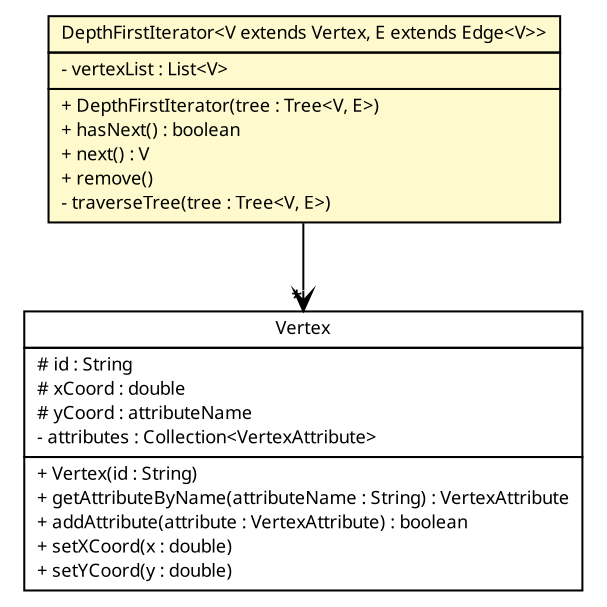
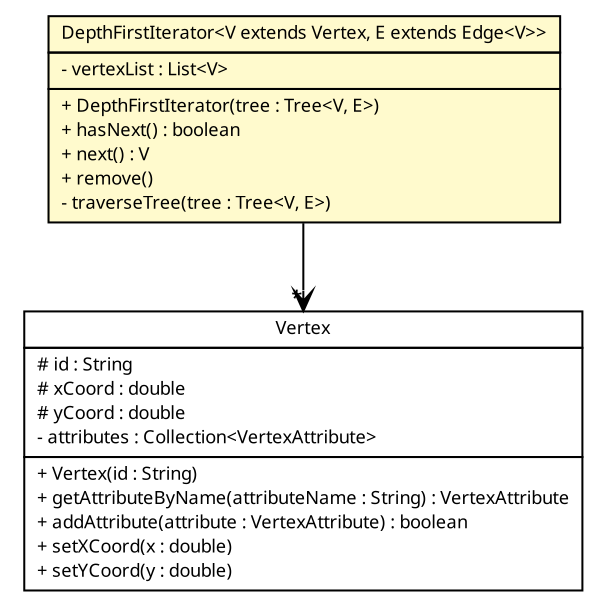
node "Vertex": text "# yCoord : attributeName" -> "# yCoord : double"
